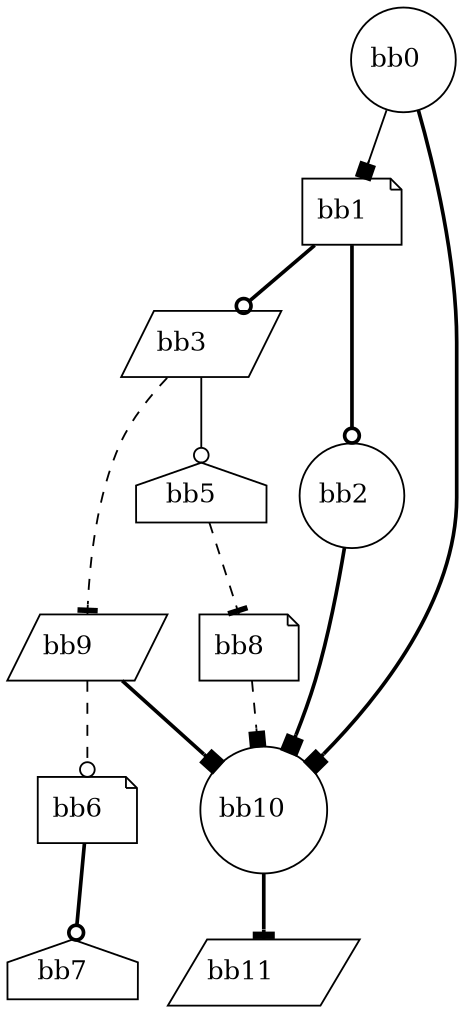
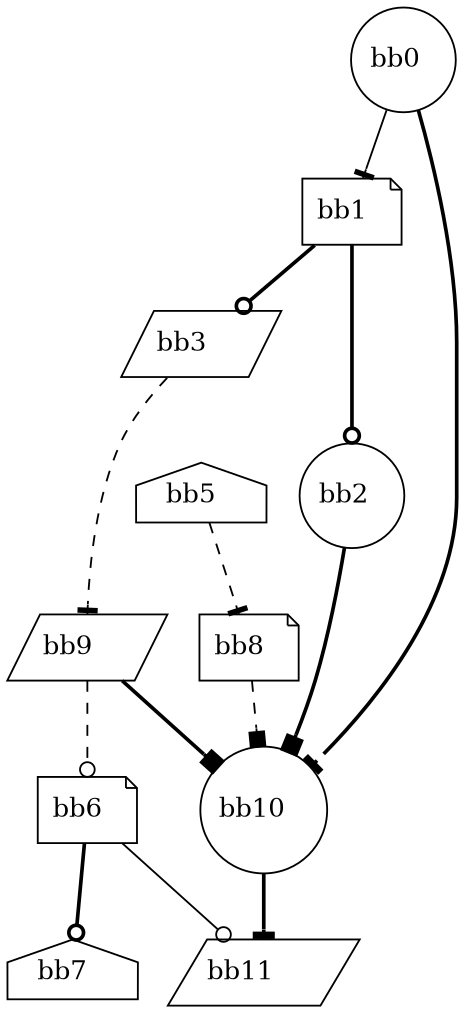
edge "bb0" -> "bb1": arrowhead box -> tee
edge "bb3" -> "bb5": removed
edge "bb0" -> "bb10": arrowhead box -> tee
edge "bb6" -> "bb11": added
